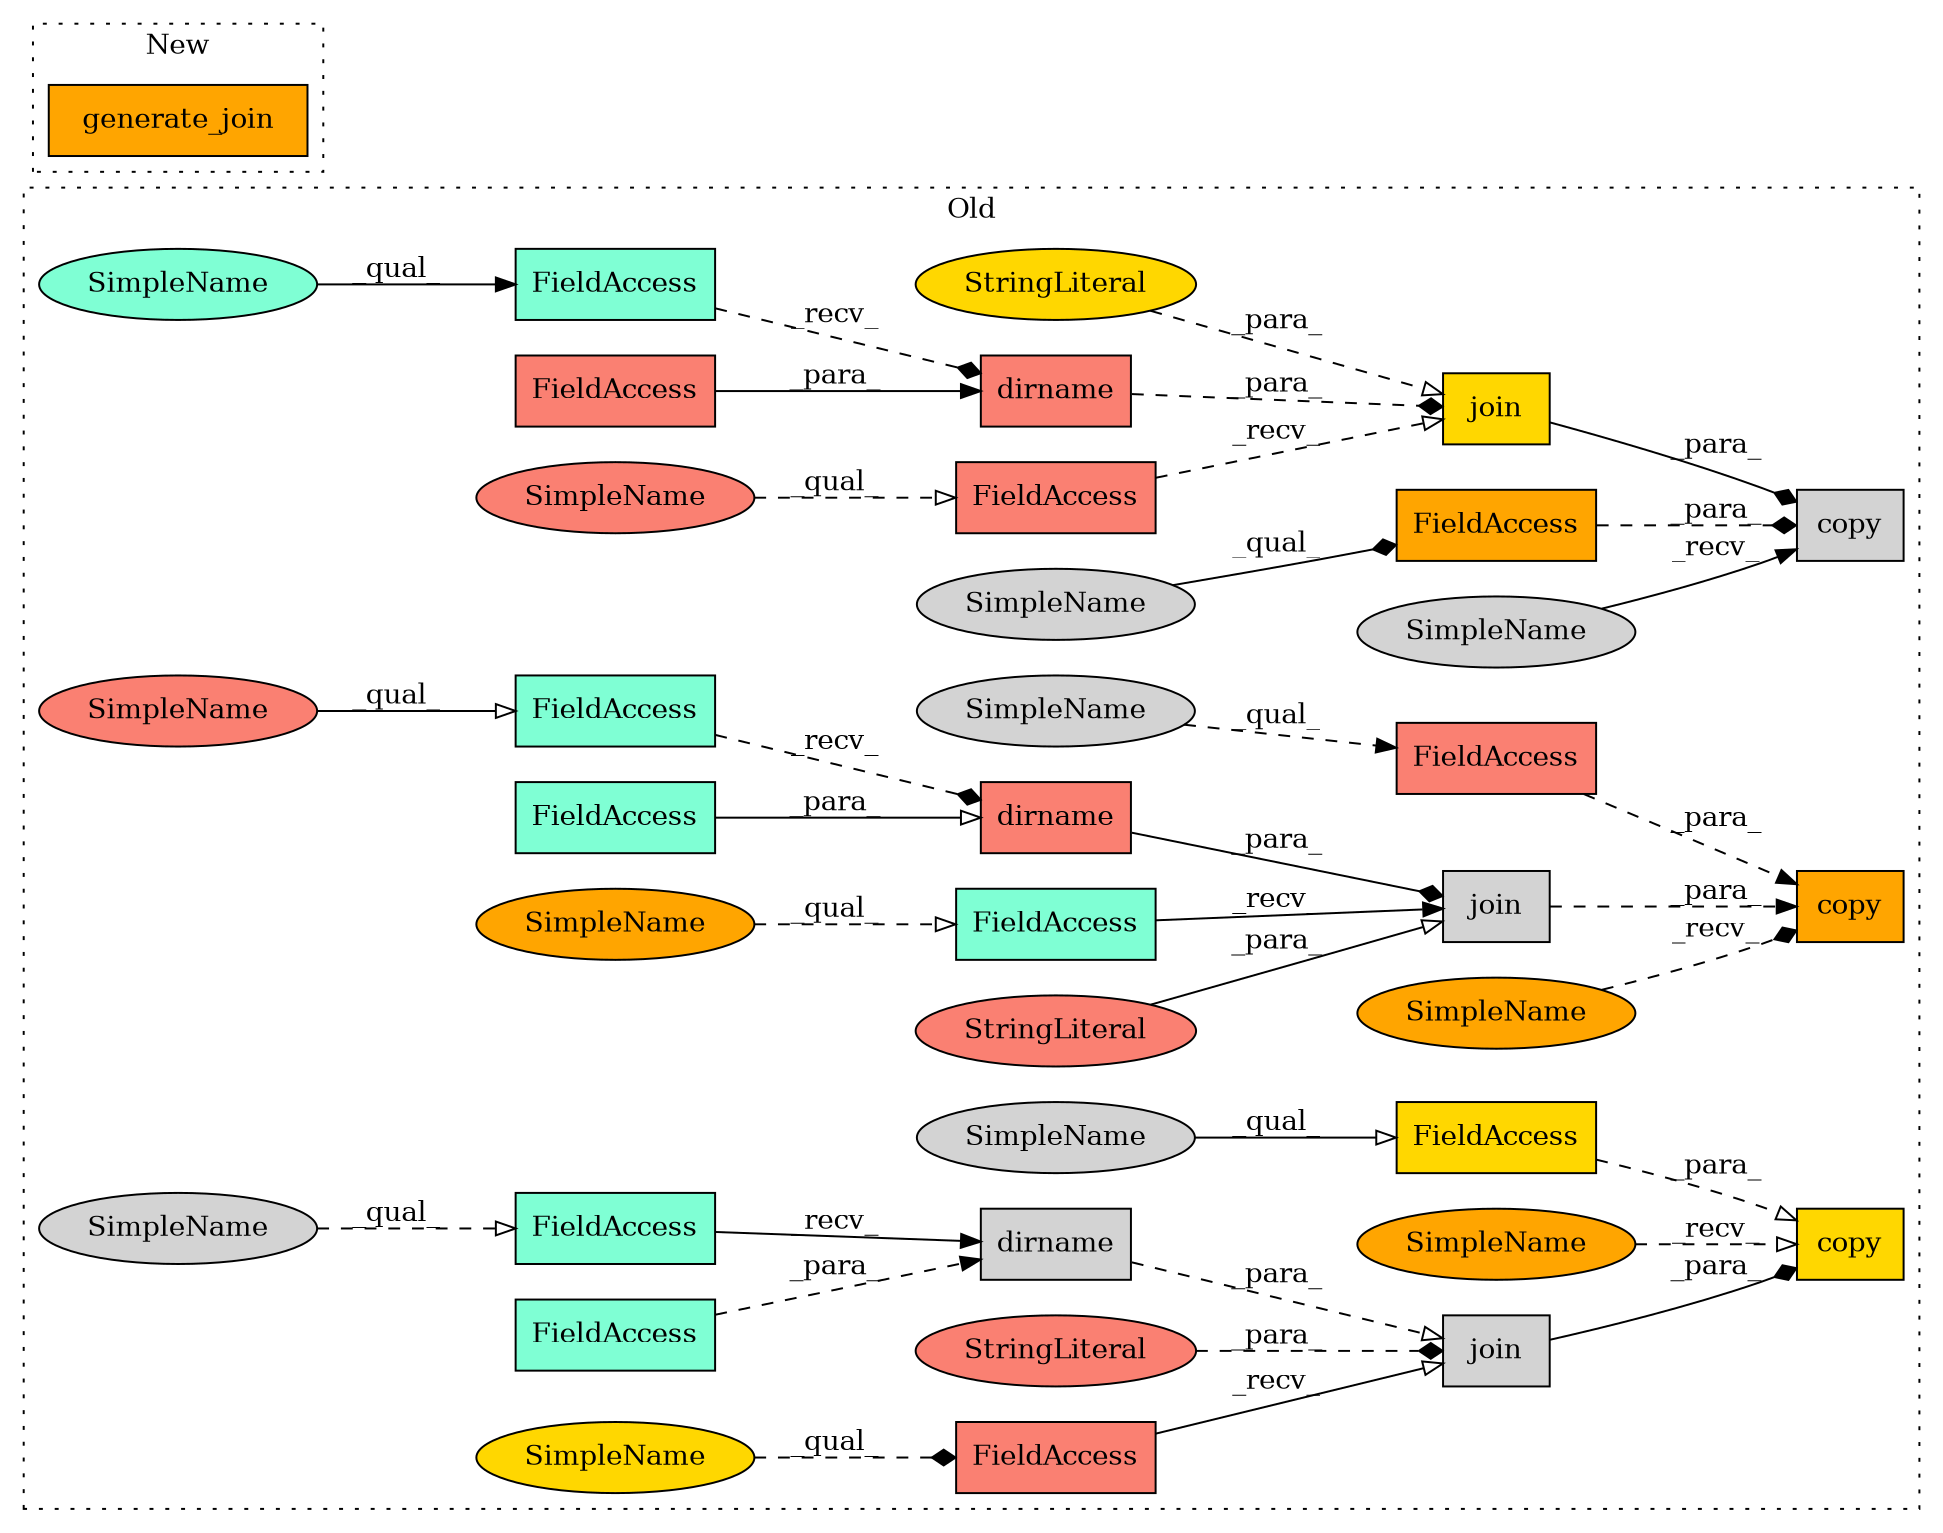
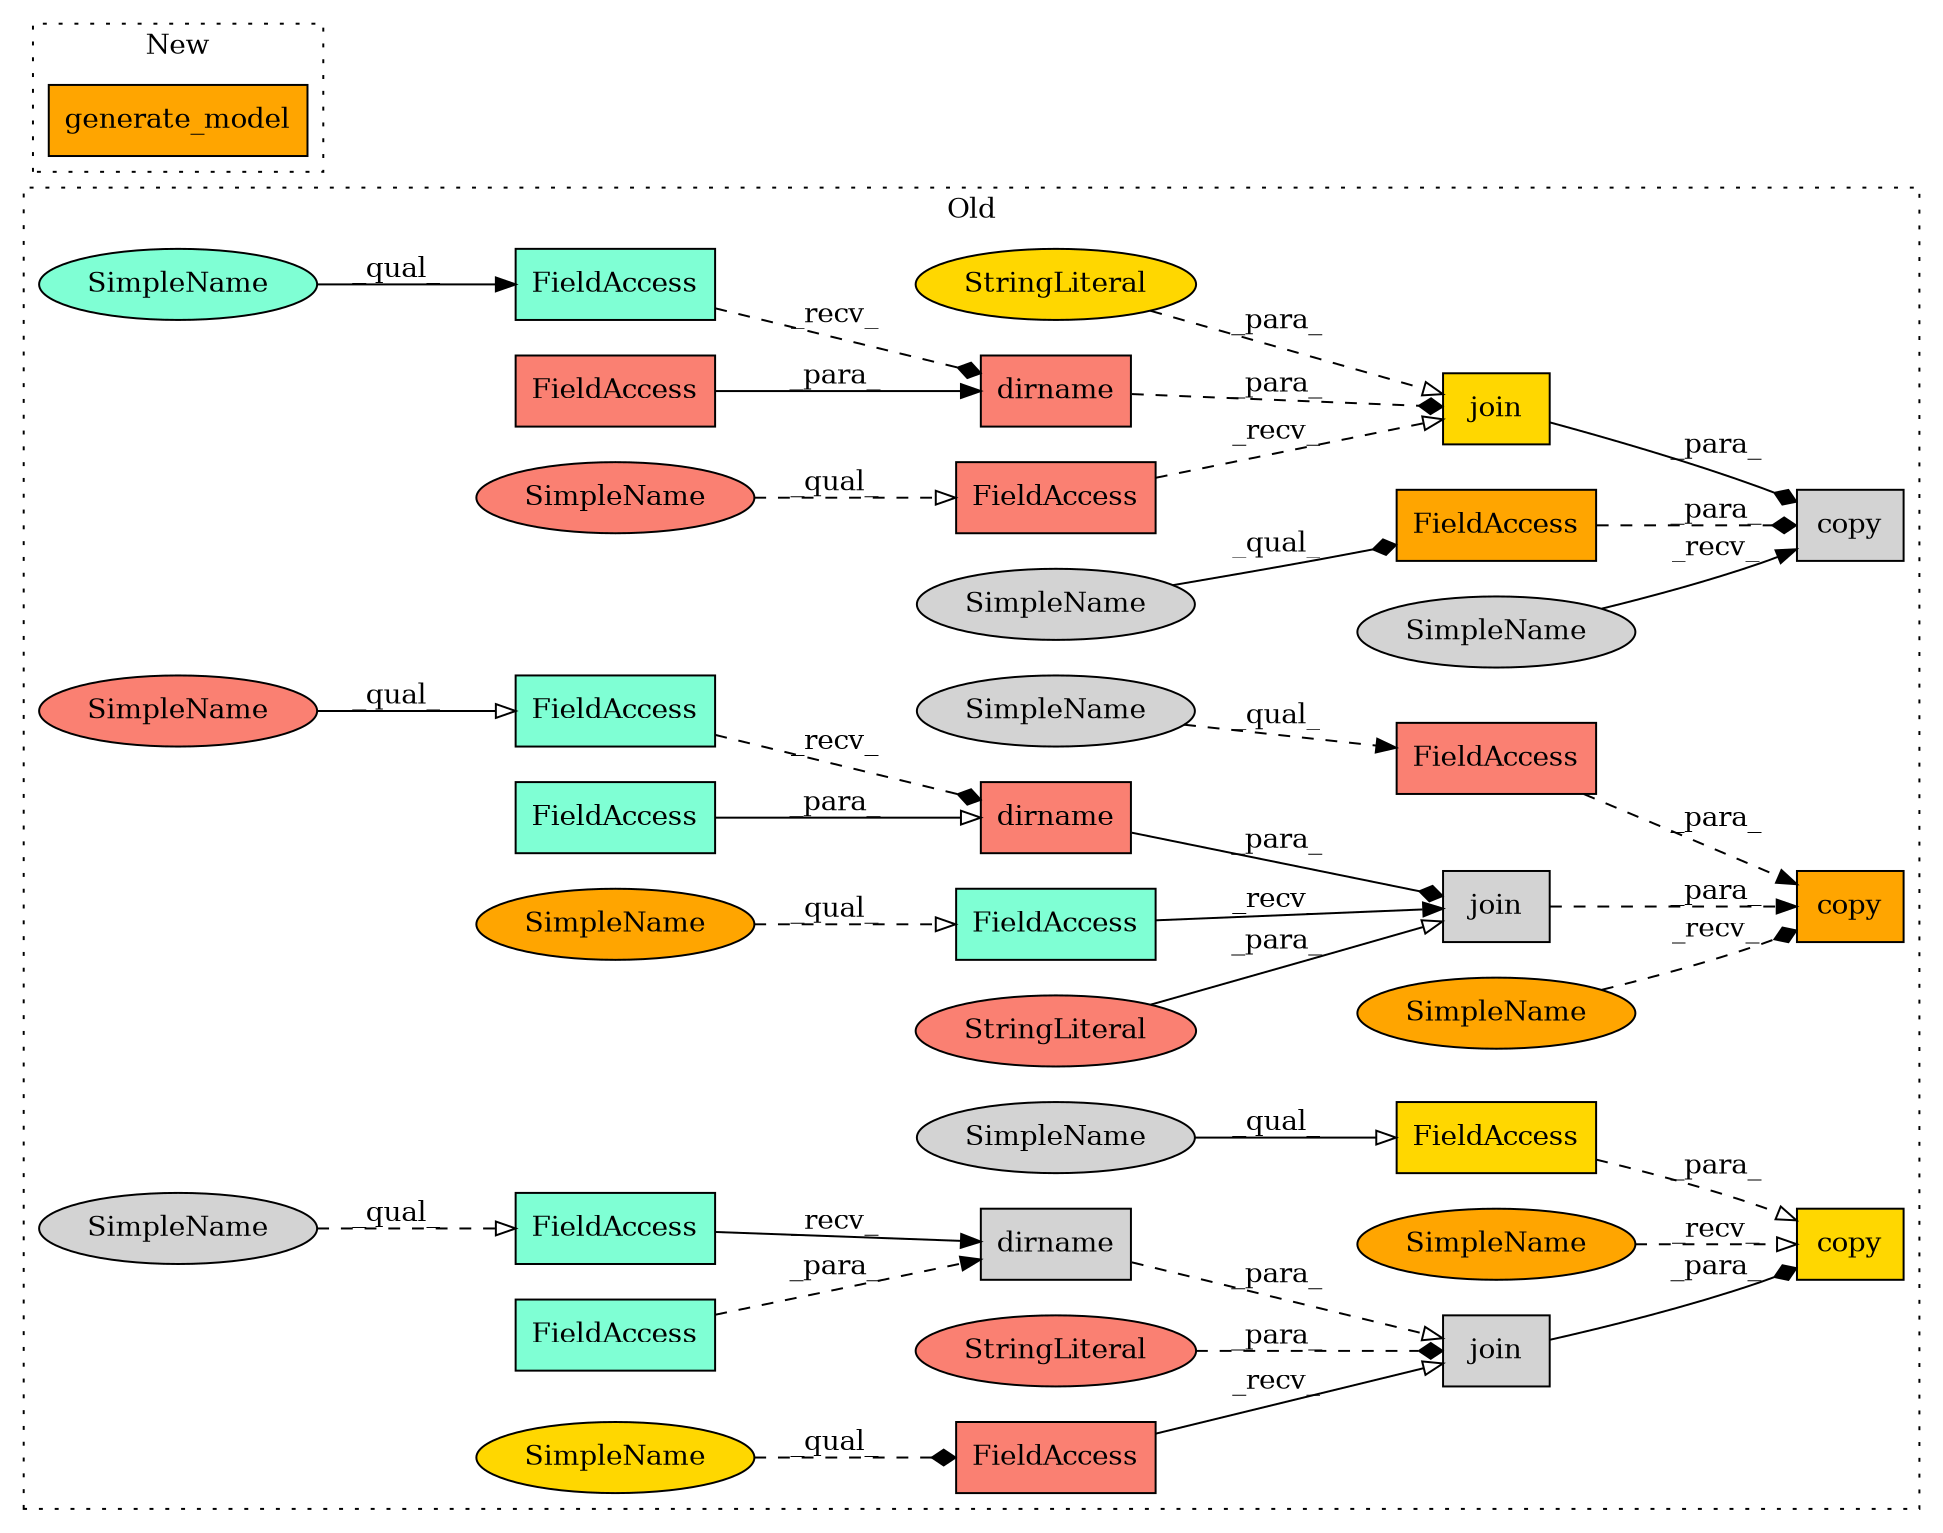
node "generate_join": label "generate_join" -> "generate_model"
